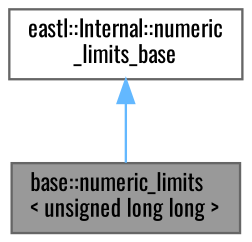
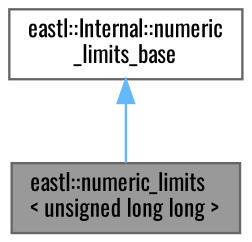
node "base::numeric_limits < unsigned long long >": label "base::numeric_limits < unsigned long long >" -> "eastl::numeric_limits < unsigned long long >"
